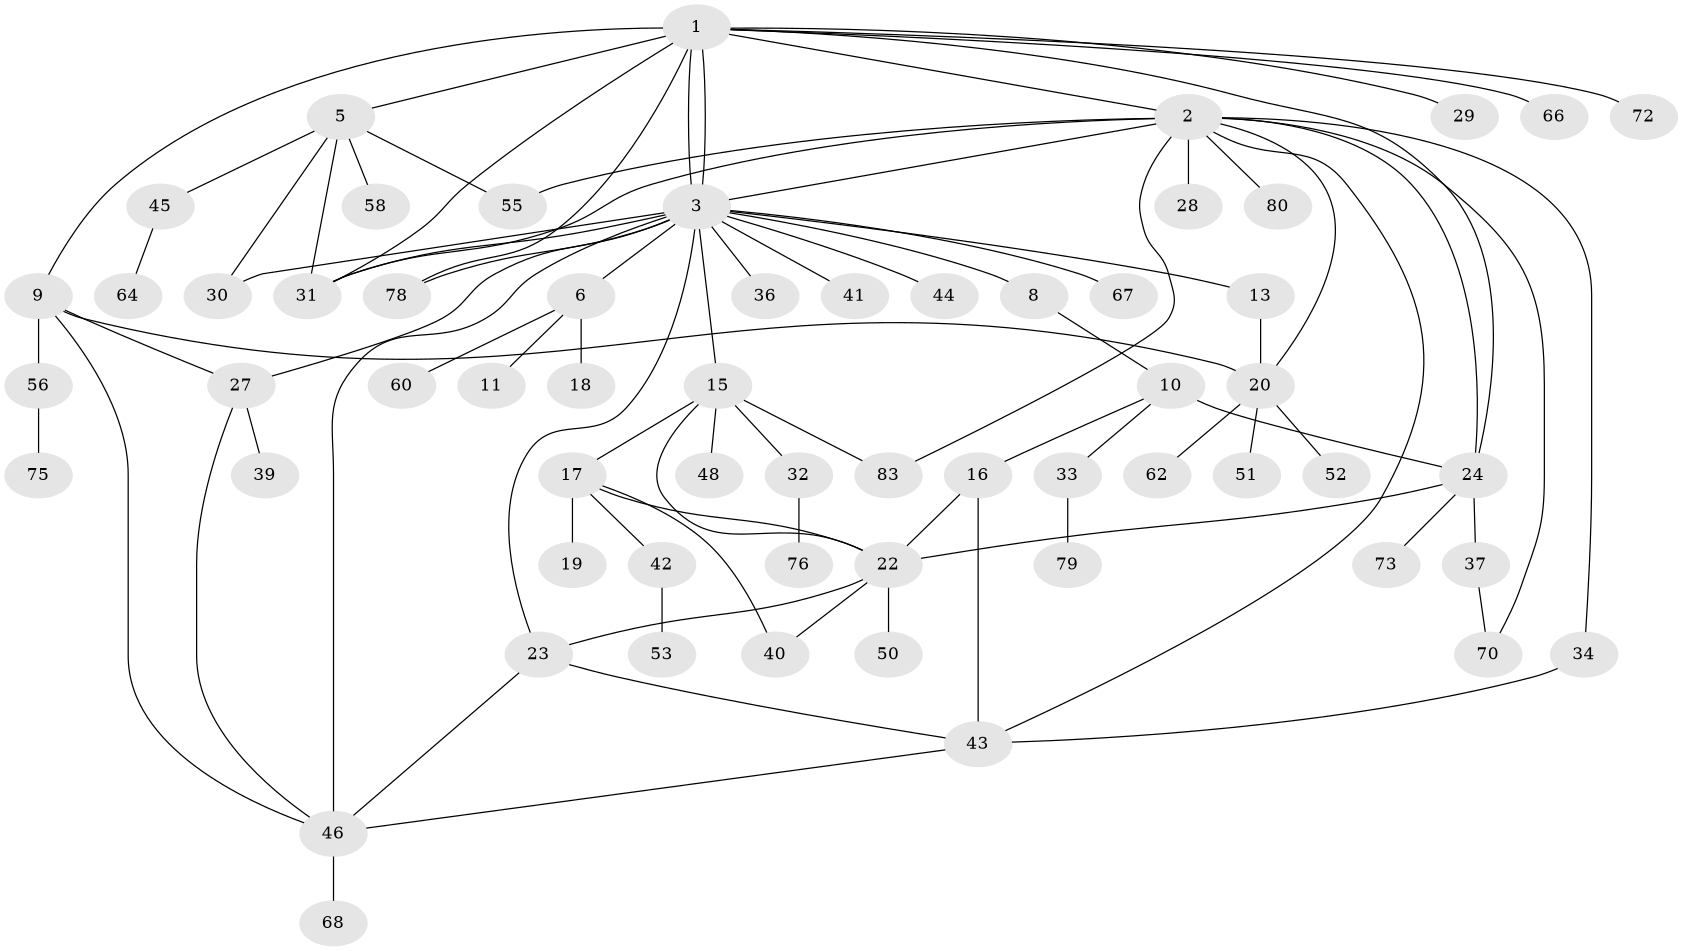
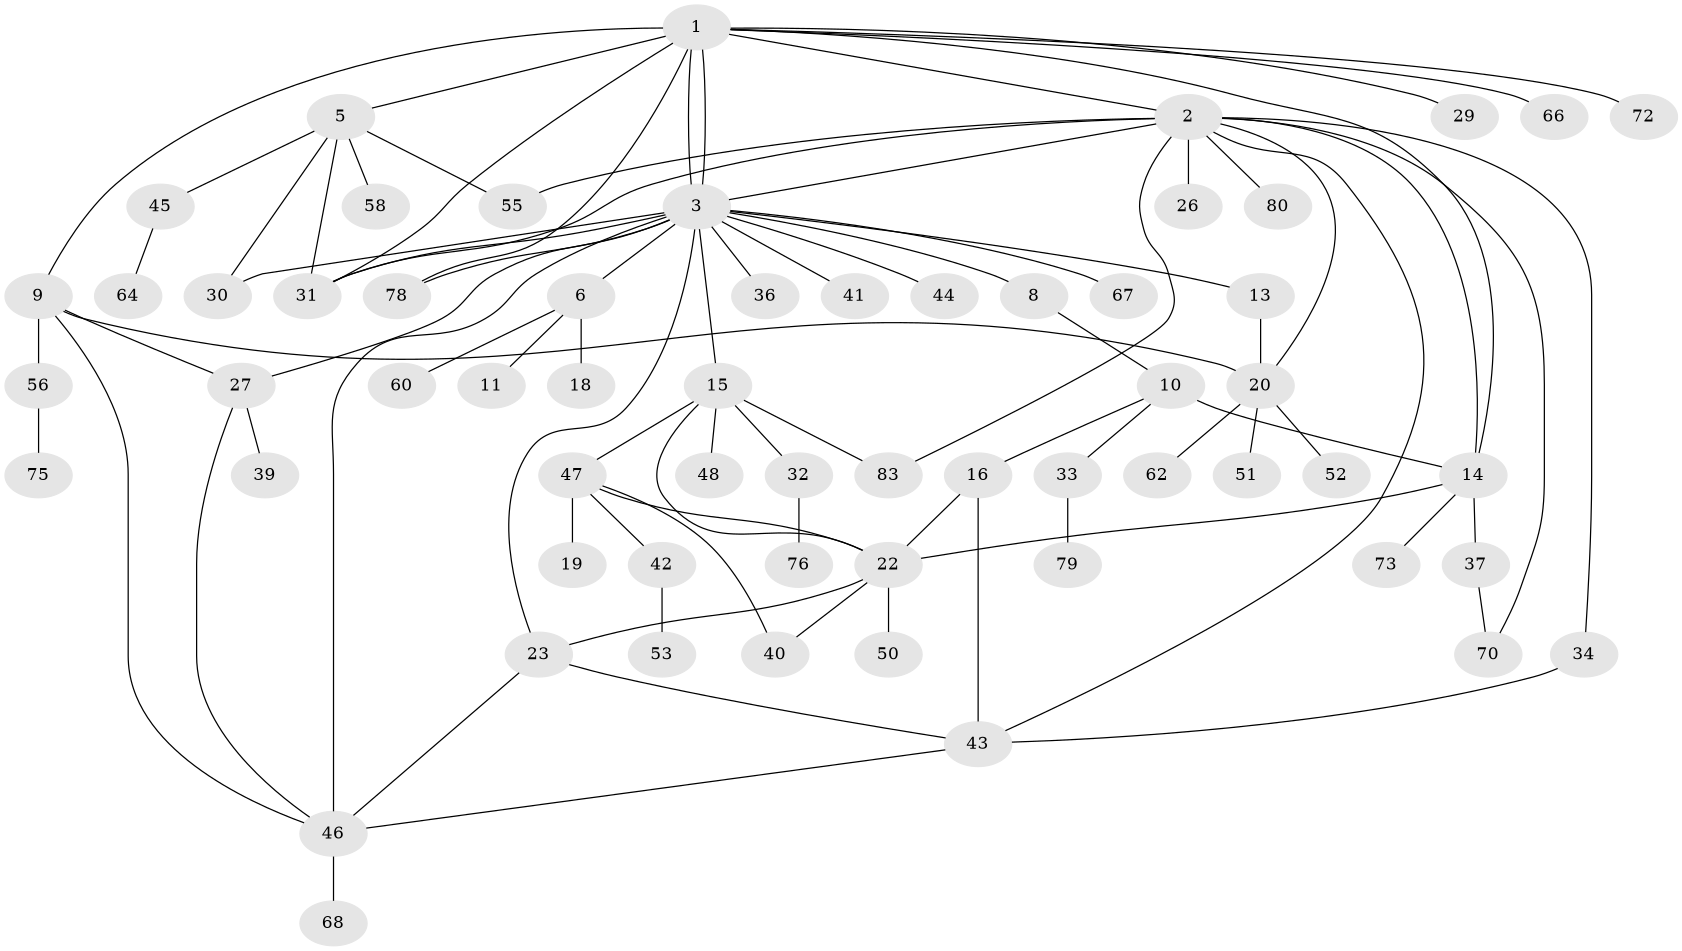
node "28": label "28" -> "26"
node "17": label "17" -> "47"
node "24": label "24" -> "14"
